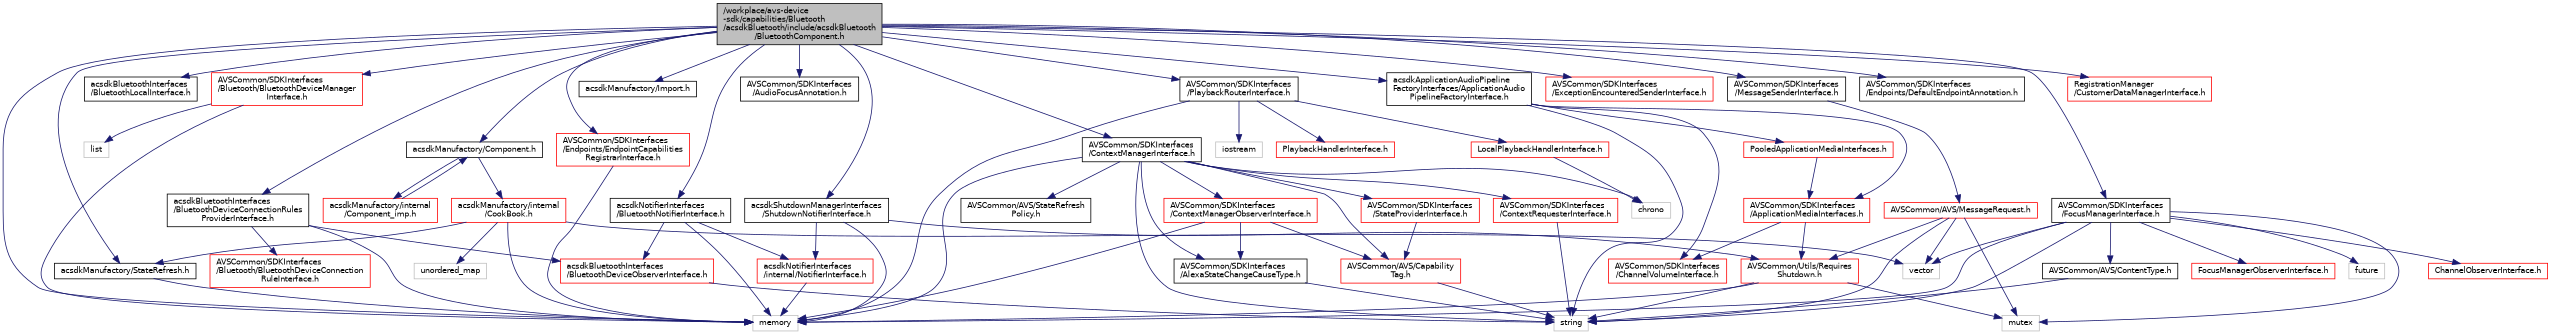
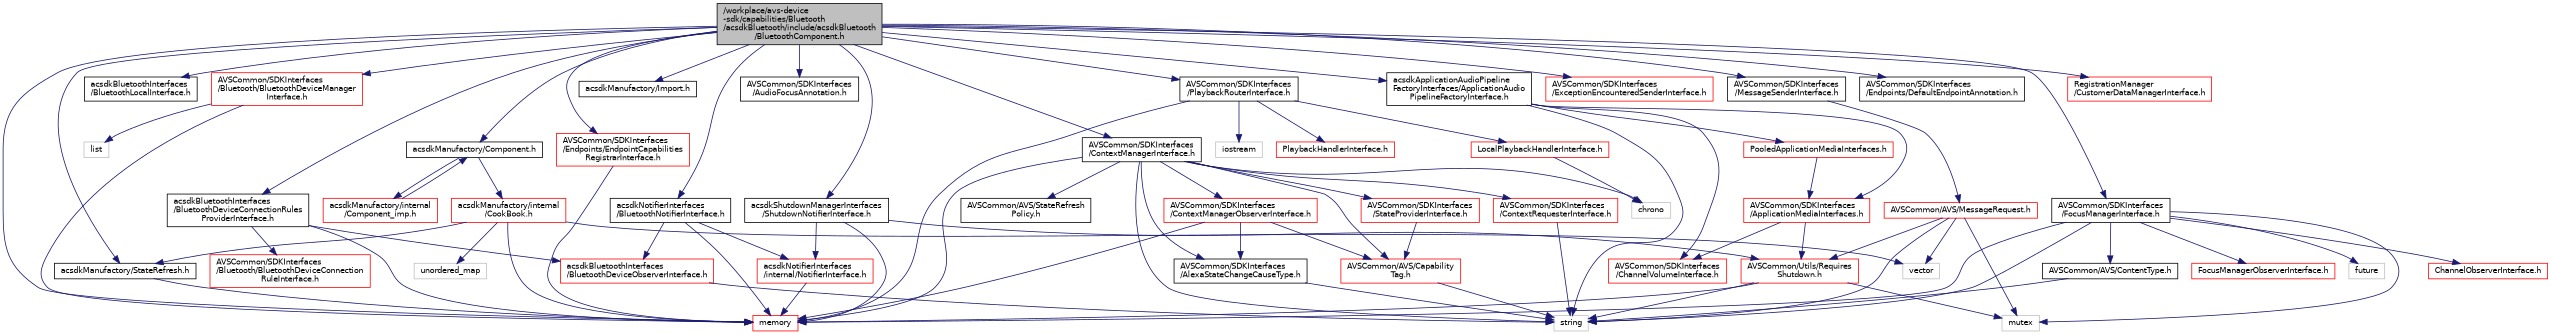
edge "AVSCommon/SDKInterfaces /FocusManagerInterface.h" -> "vector": removed
node "memory": color grey75 -> red
